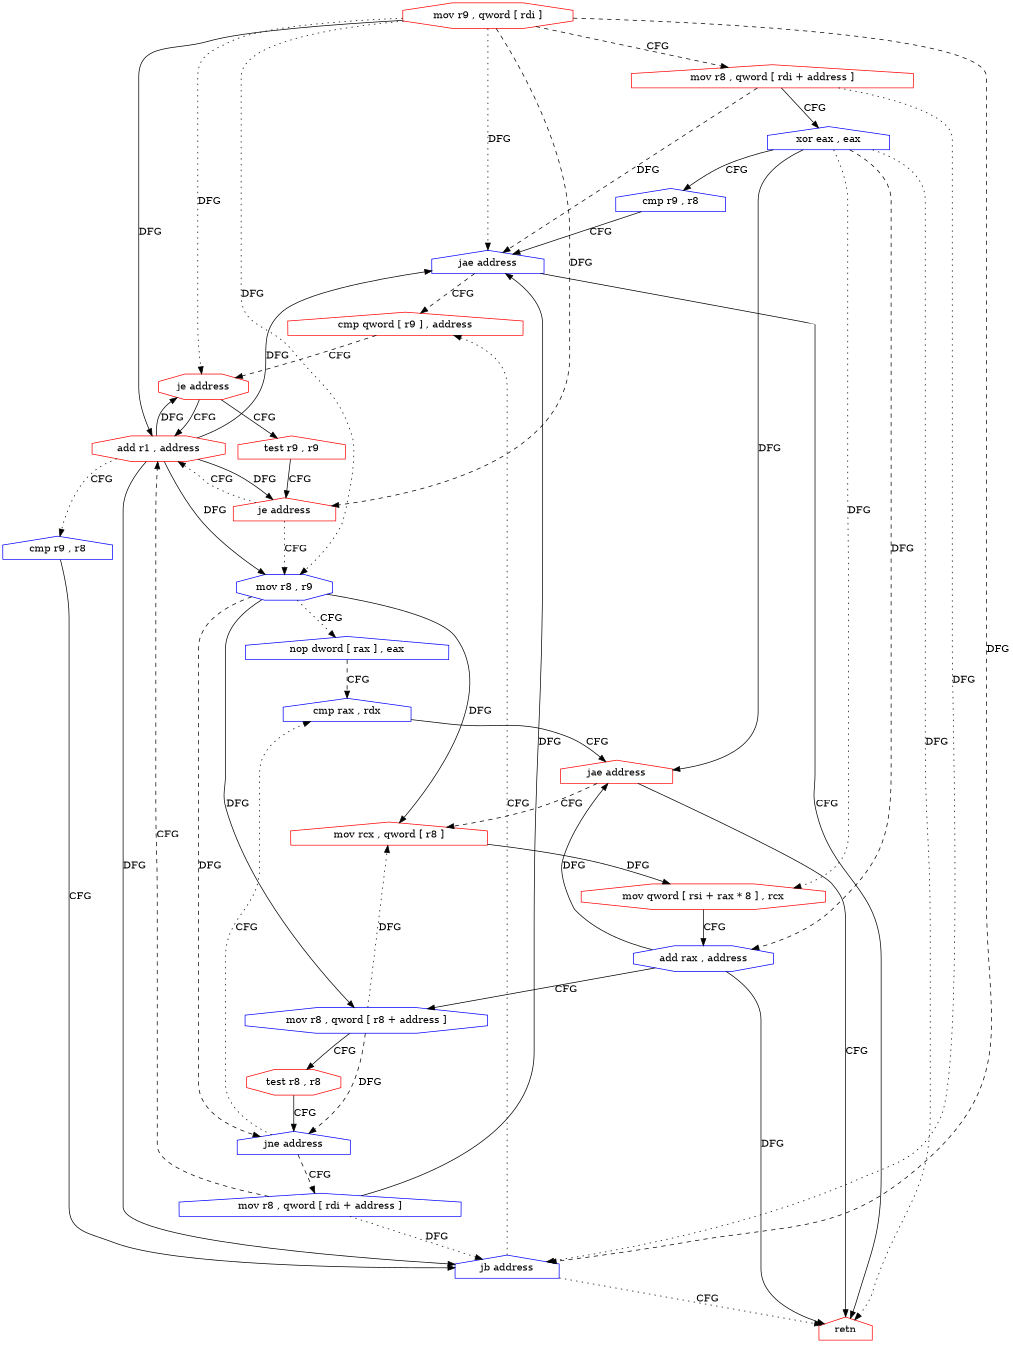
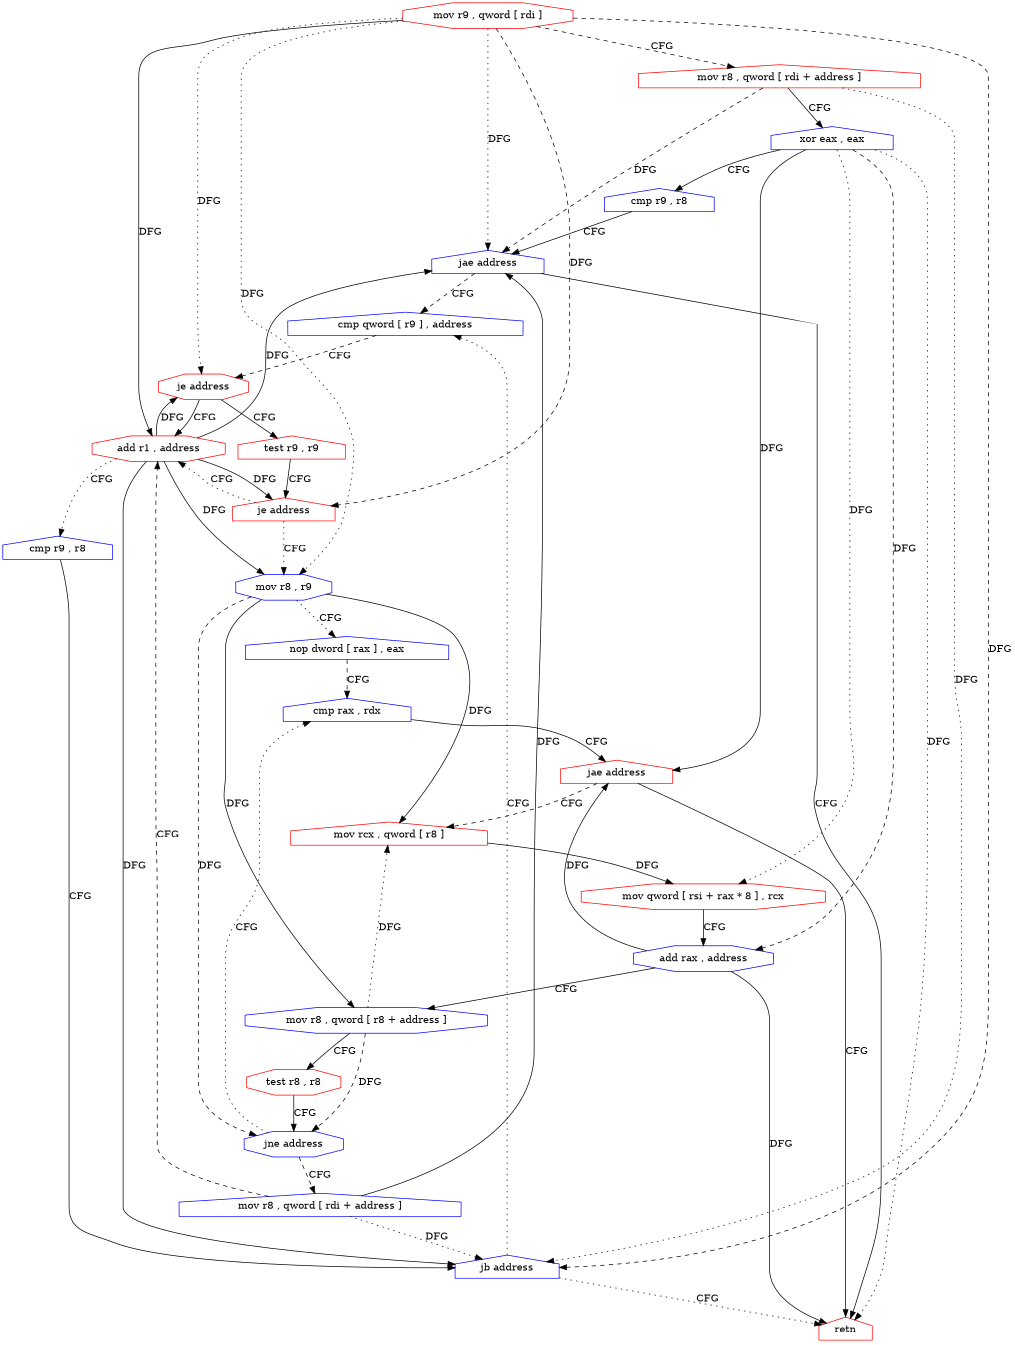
node "cmp qword [ r9 ] , address": color red -> blue
node "jne address": shape house -> octagon
